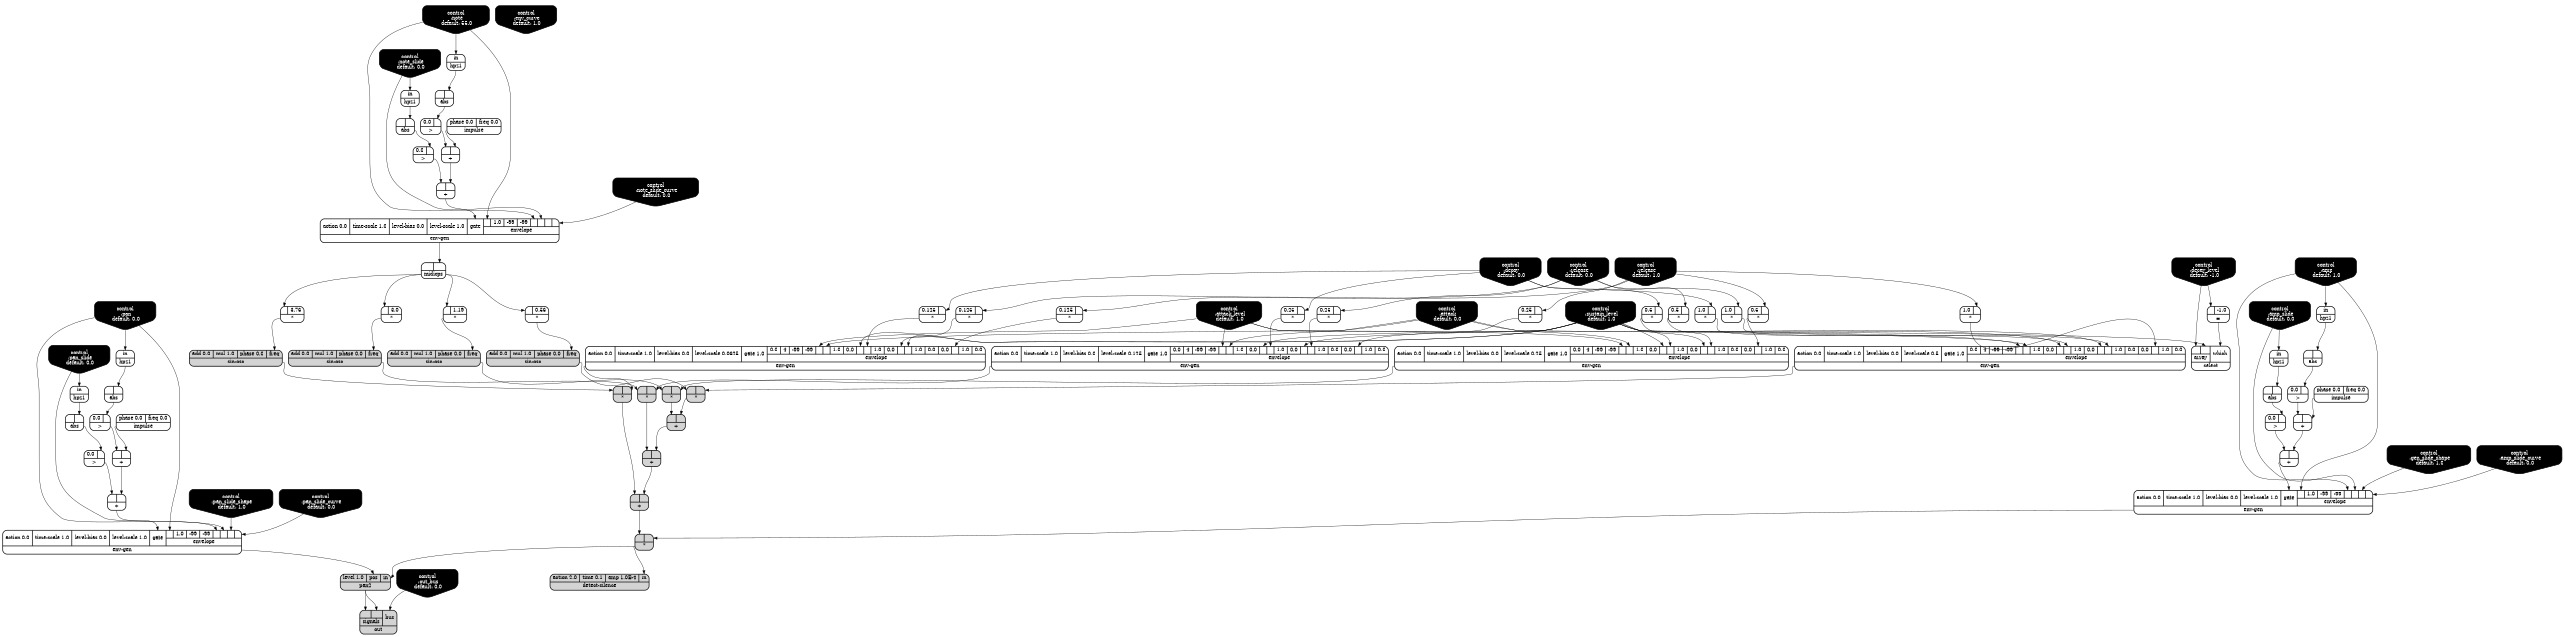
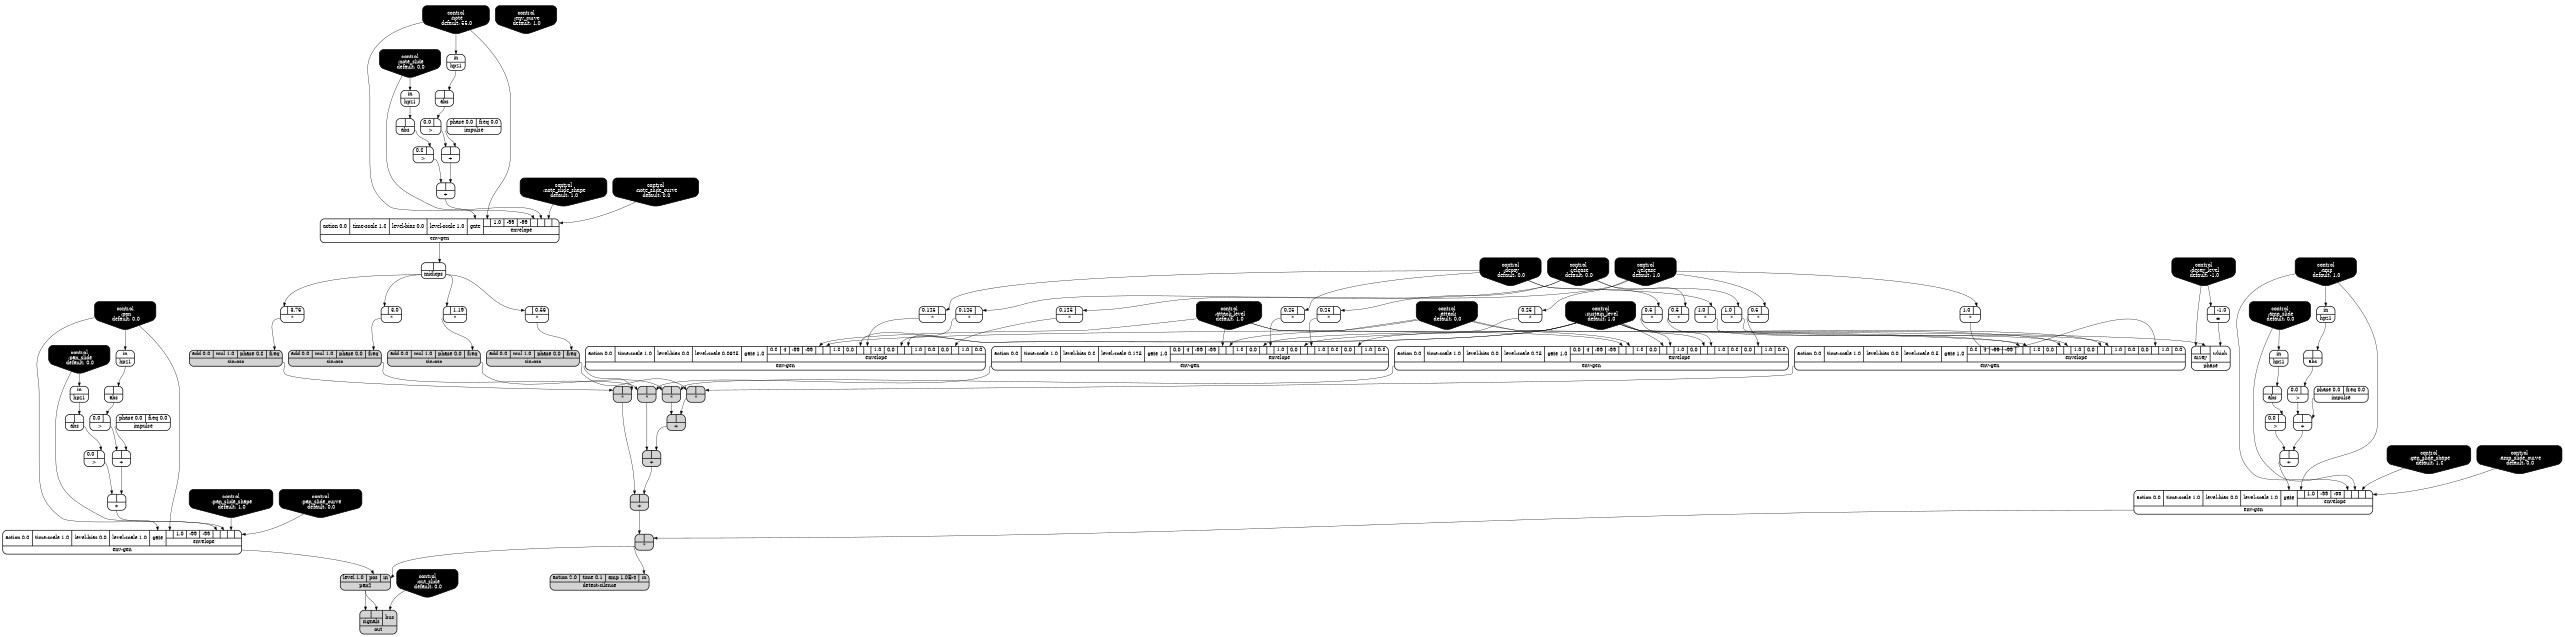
node "control :note_slide_shape default: 1.0": added
node "array": text "select" -> "phase"
node "control :out_bus default: 0.0": label "control :out_bus default: 0.0" -> "control :out_slide default: 0.0"
